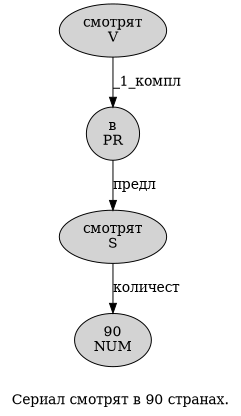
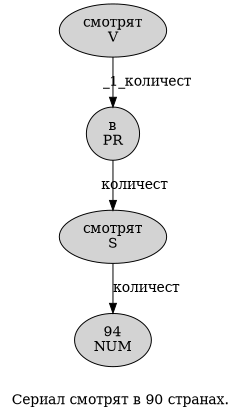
edge "смотрят V" -> "в PR": label "_1_компл" -> "_1_количест"
edge "в PR" -> "смотрят S": label "предл" -> "количест"
node "90 NUM": label "90 NUM" -> "94 NUM"
